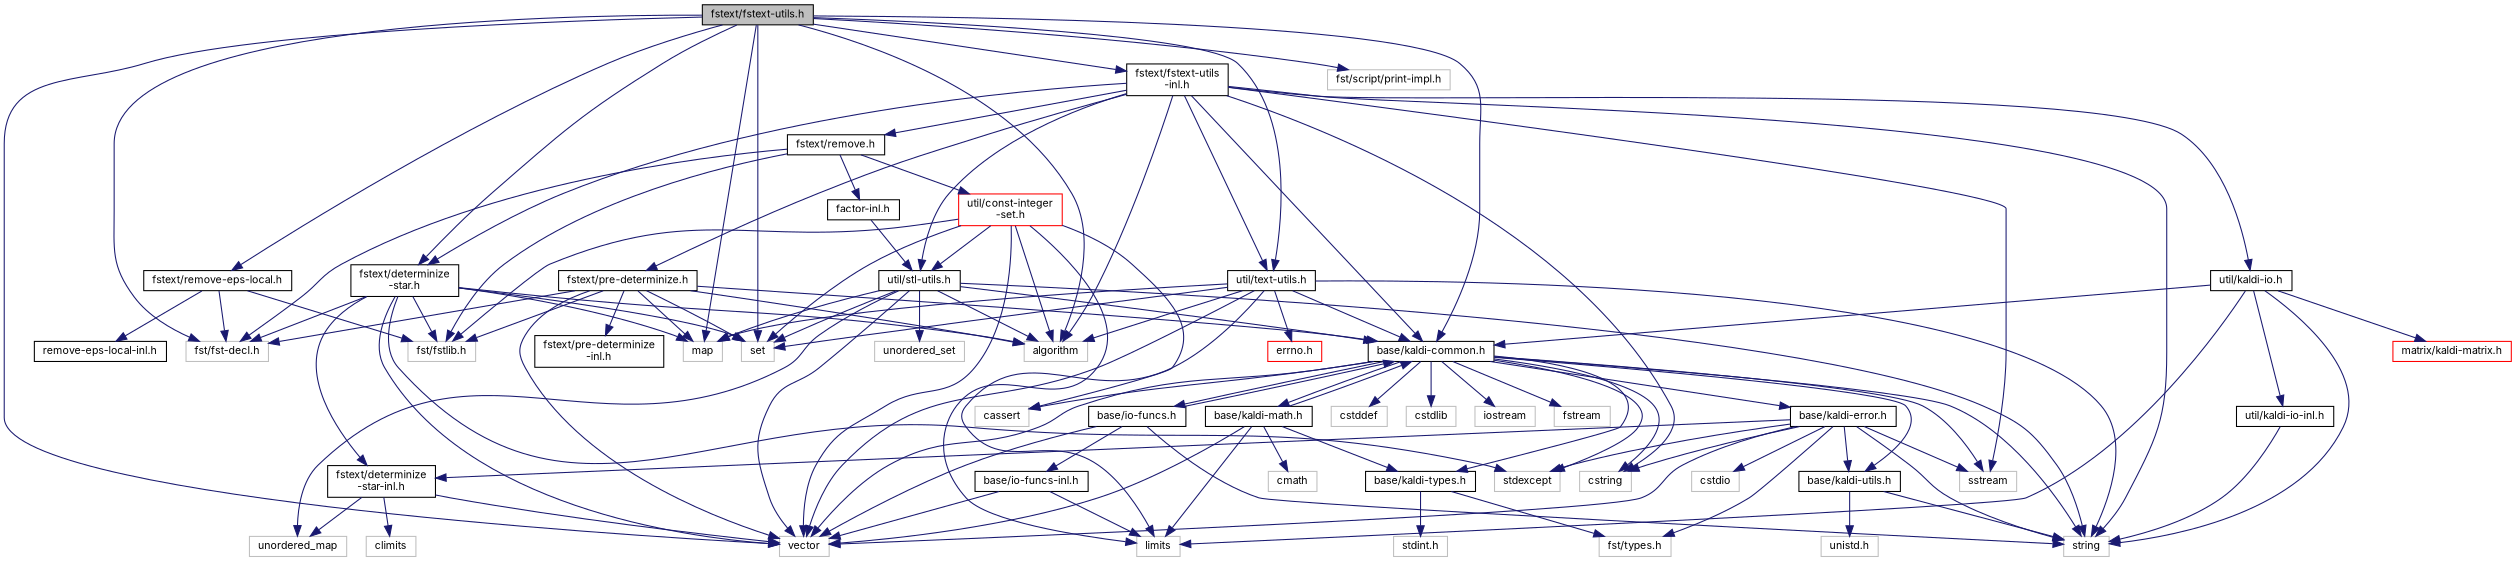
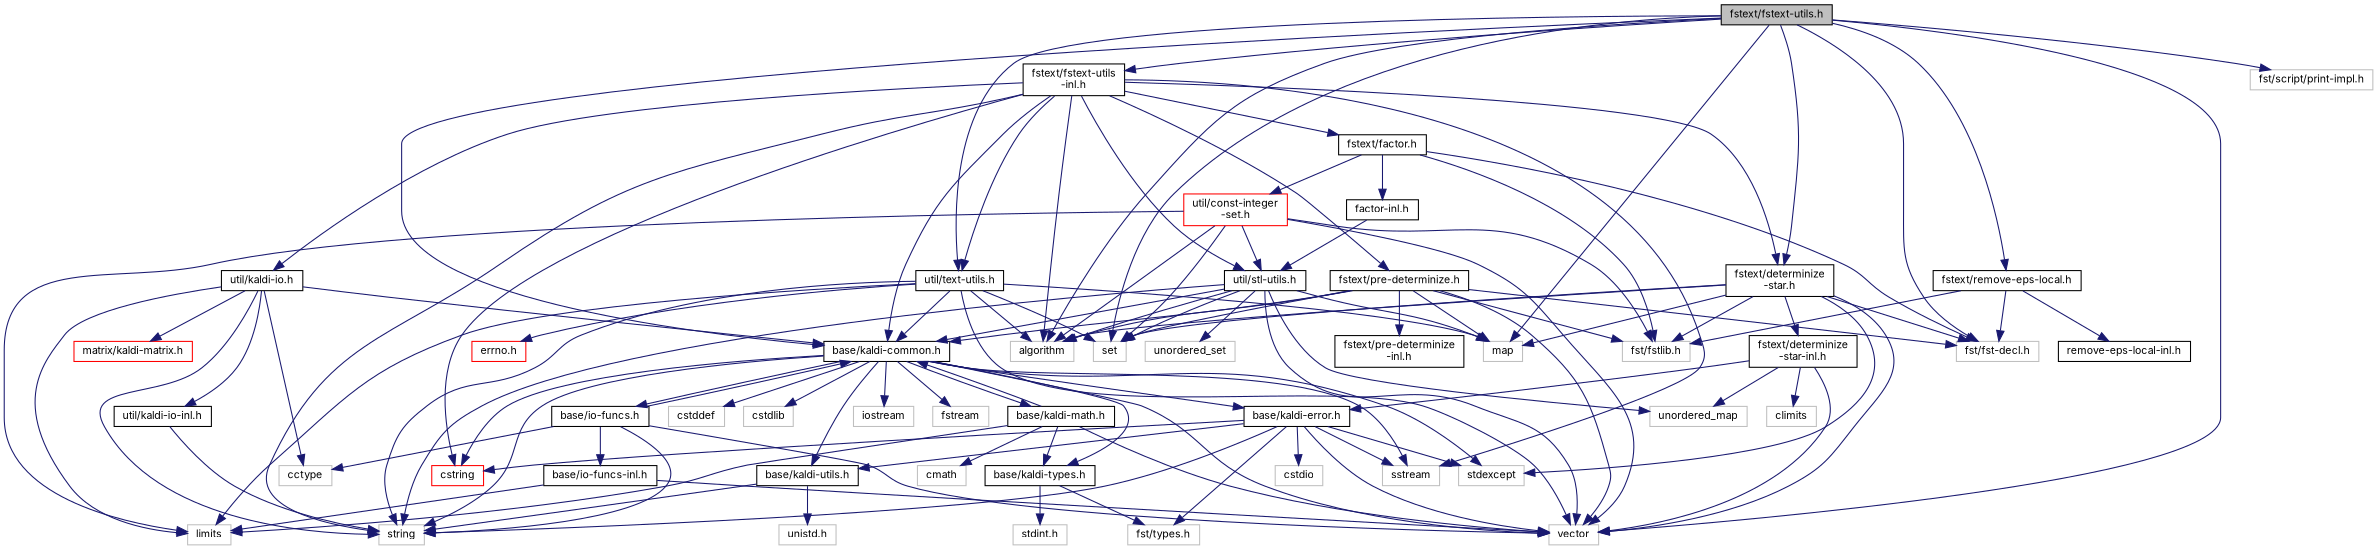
node "fstext/remove.h": label "fstext/remove.h" -> "fstext/factor.h"
node "cassert": removed
edge "base/kaldi-error.h" -> "fstext/determinize -star-inl.h": reversed
node "cctype": added
node "cstring": color grey75 -> red
